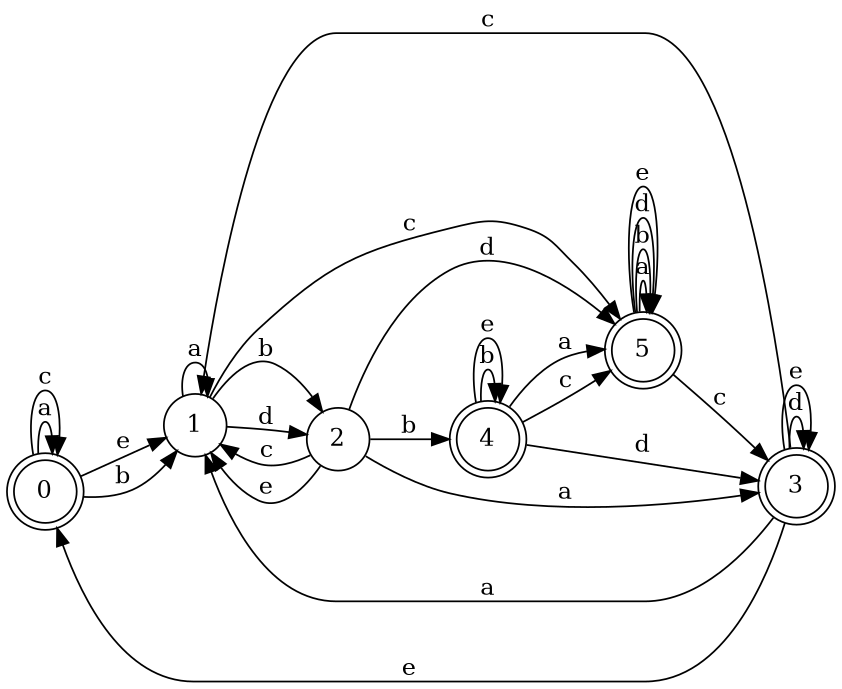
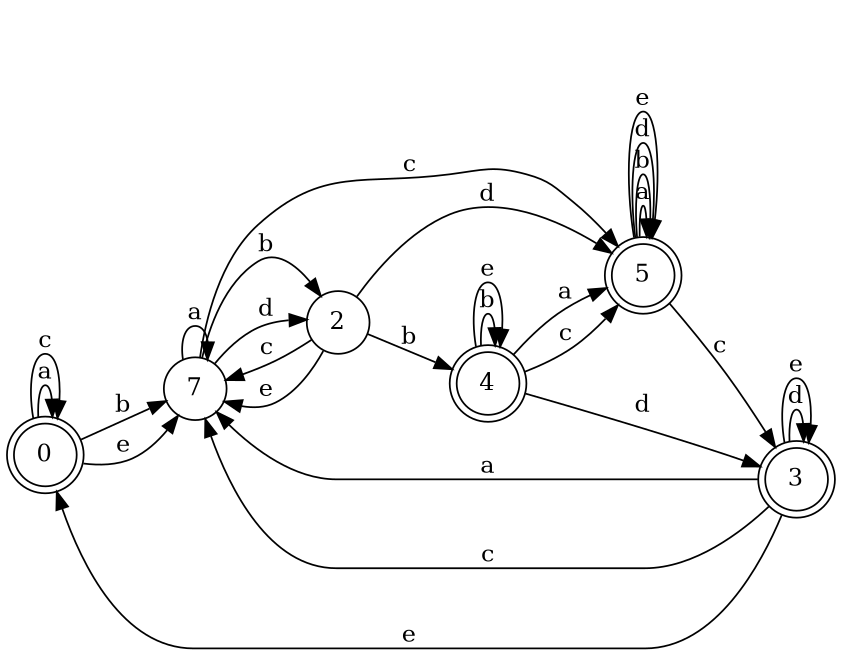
node "1": label "1" -> "7"
edge "2" -> "3": removed, label "a"
